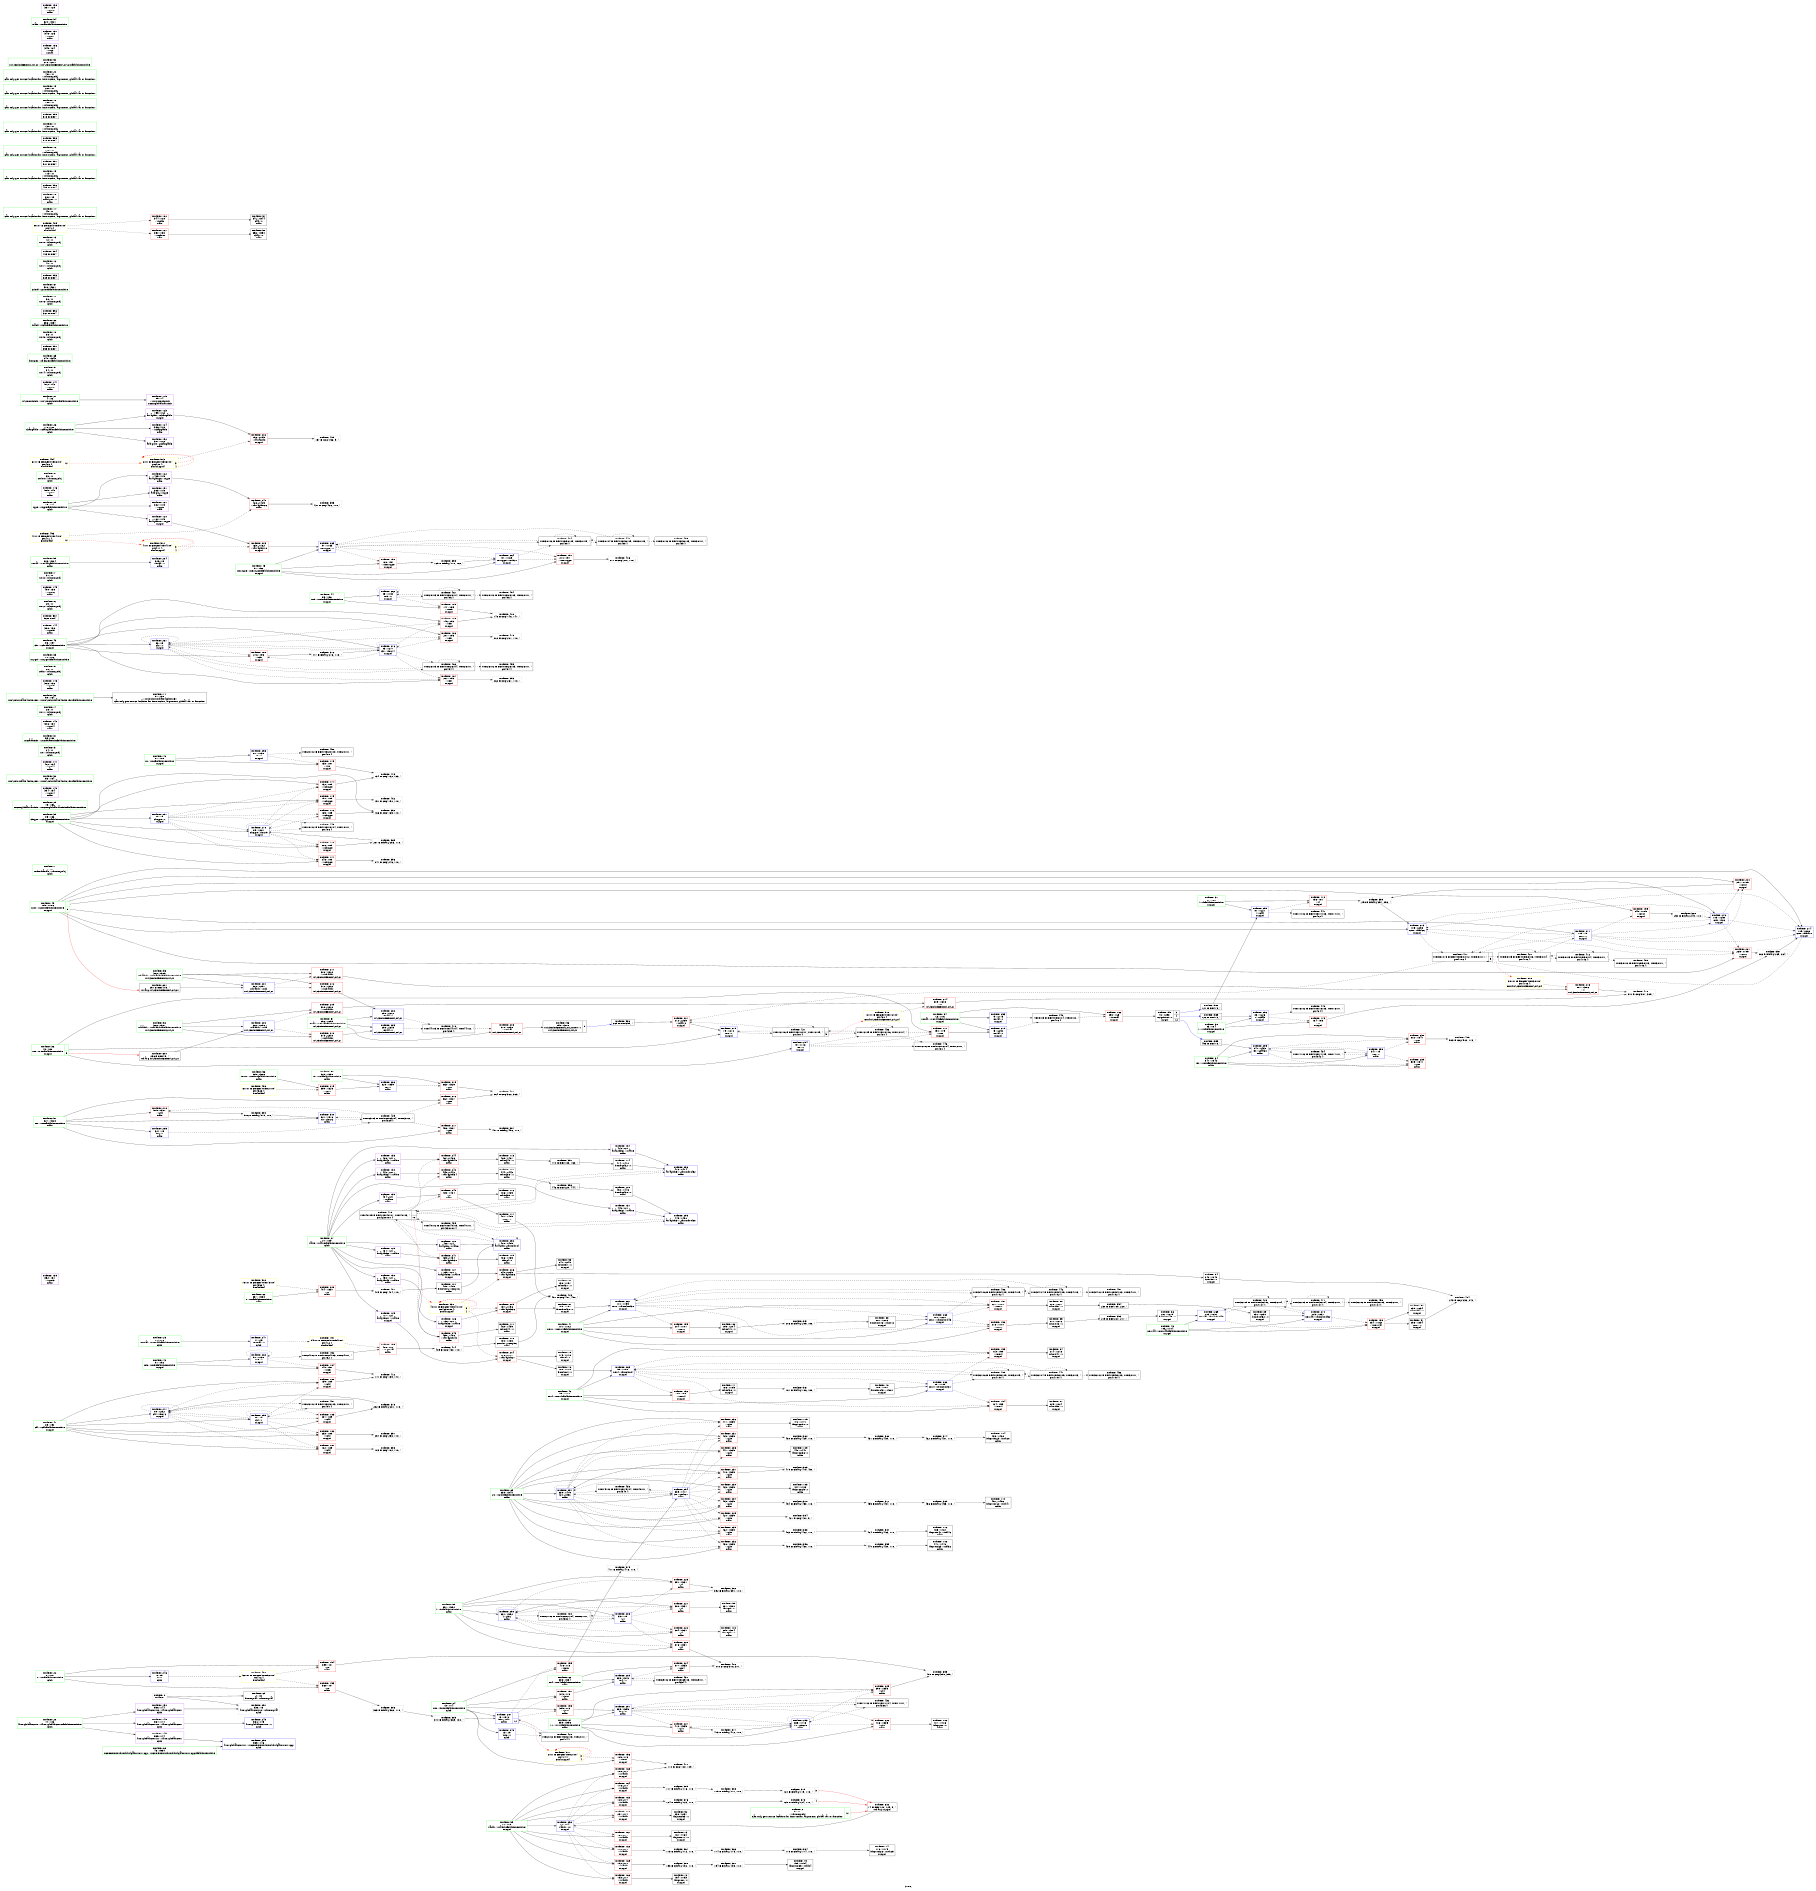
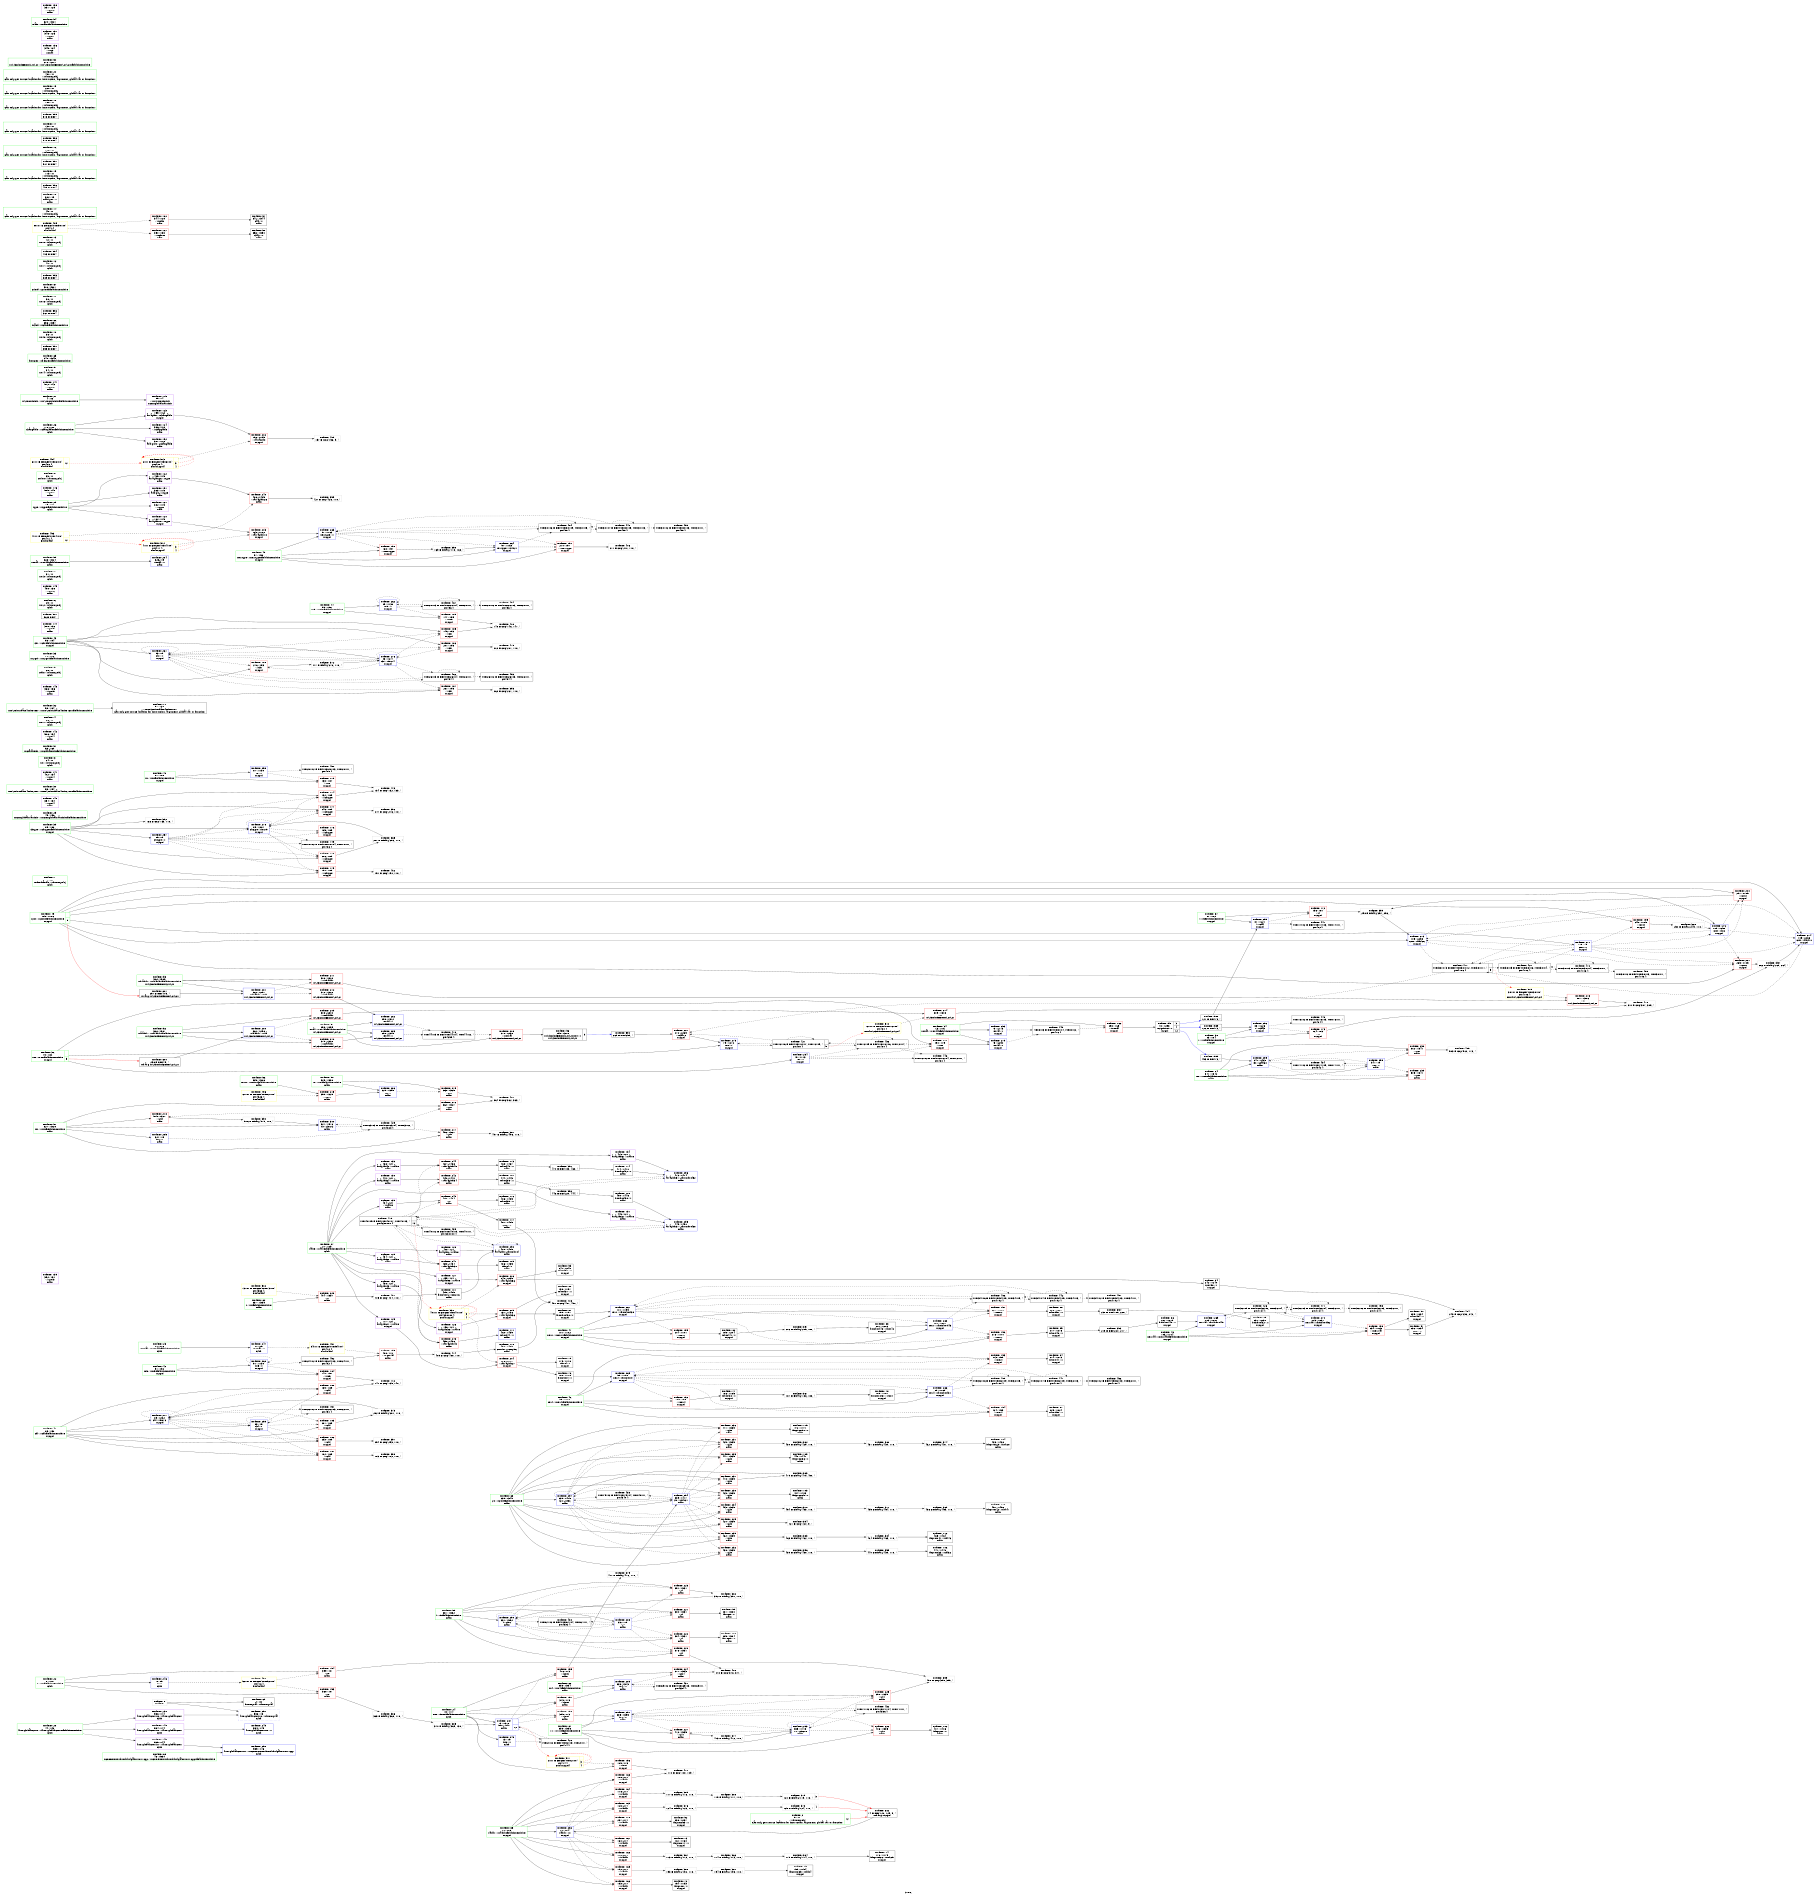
edge "NodeID: 176" -> "NodeID: 392": removed
node "NodeID: 111": color black -> blue
